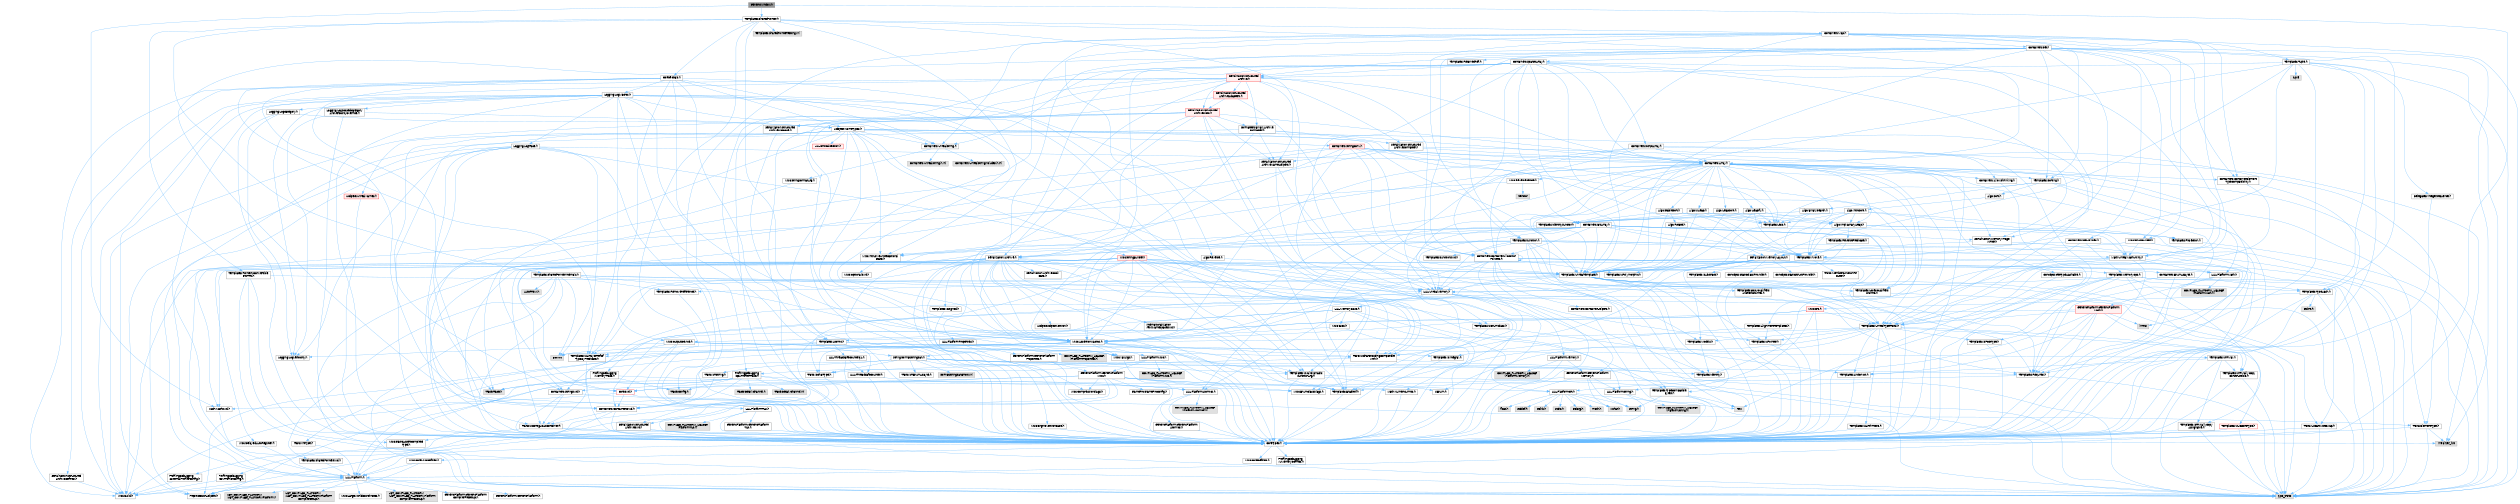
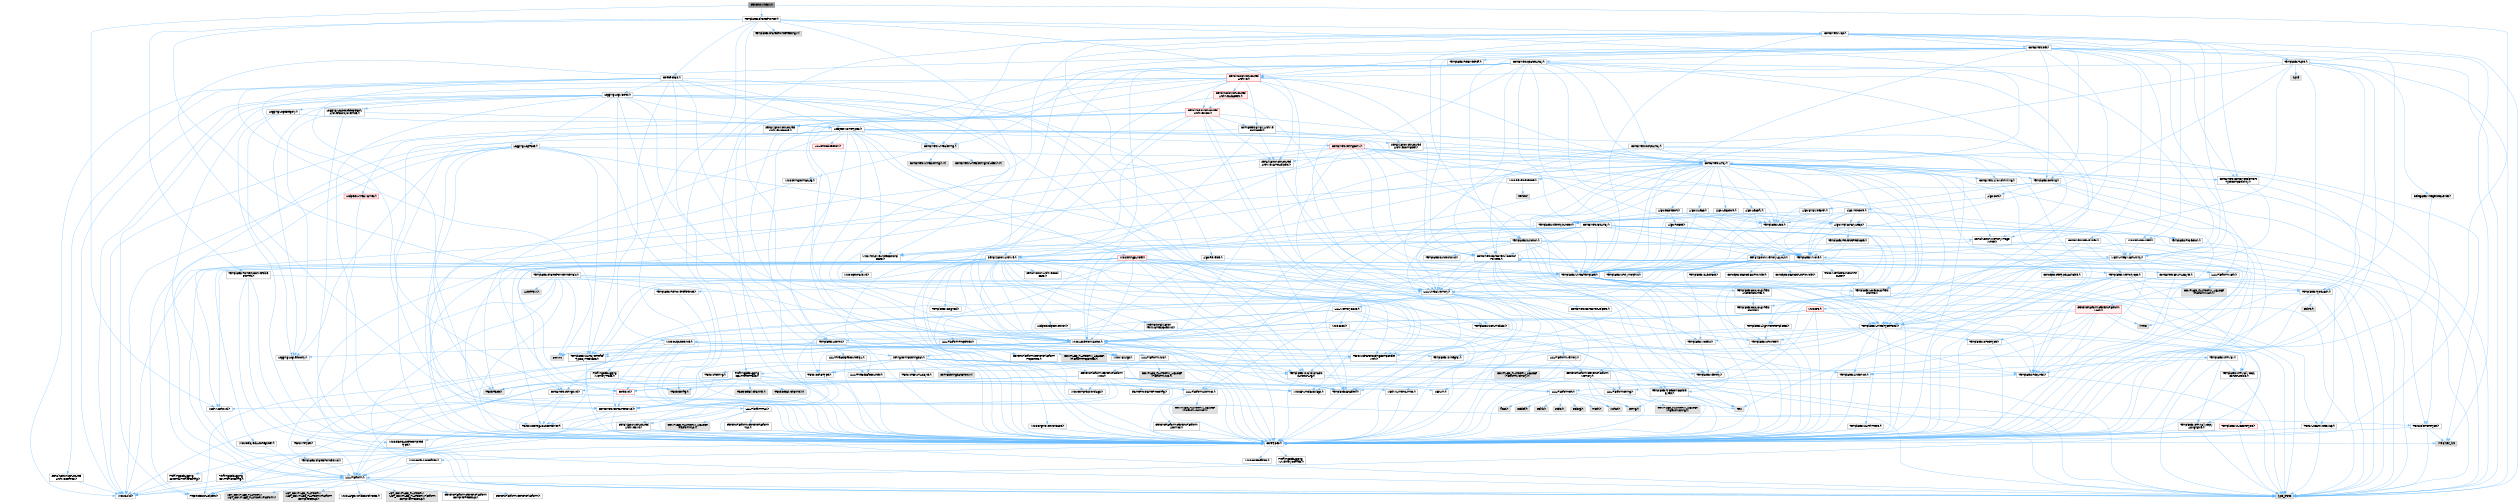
edge "Misc/StructBuilder.h" -> "Templates/Invoke.h": now "Misc/StructBuilder.h" -> "Templates/AlignmentTemplates.h"
node "Templates/CopyQualifiers FromTo.h": added
